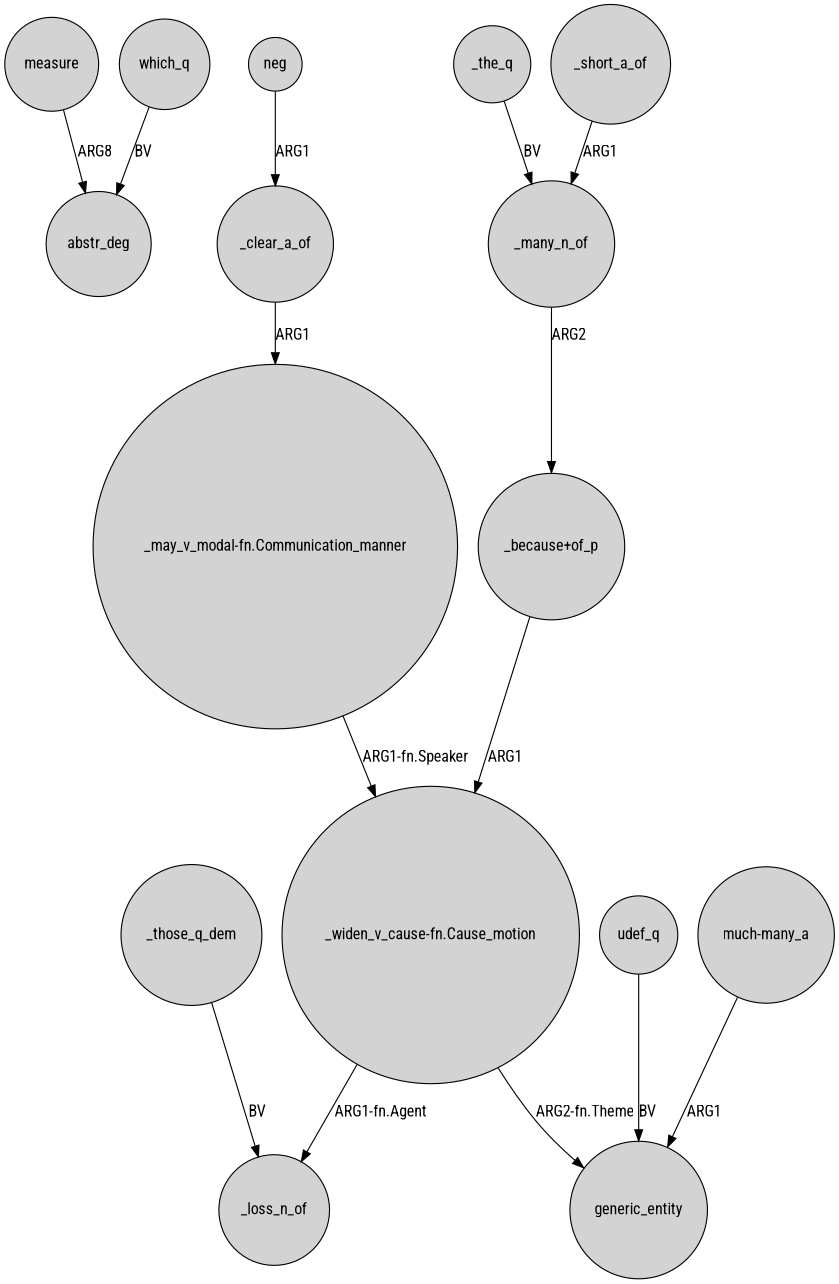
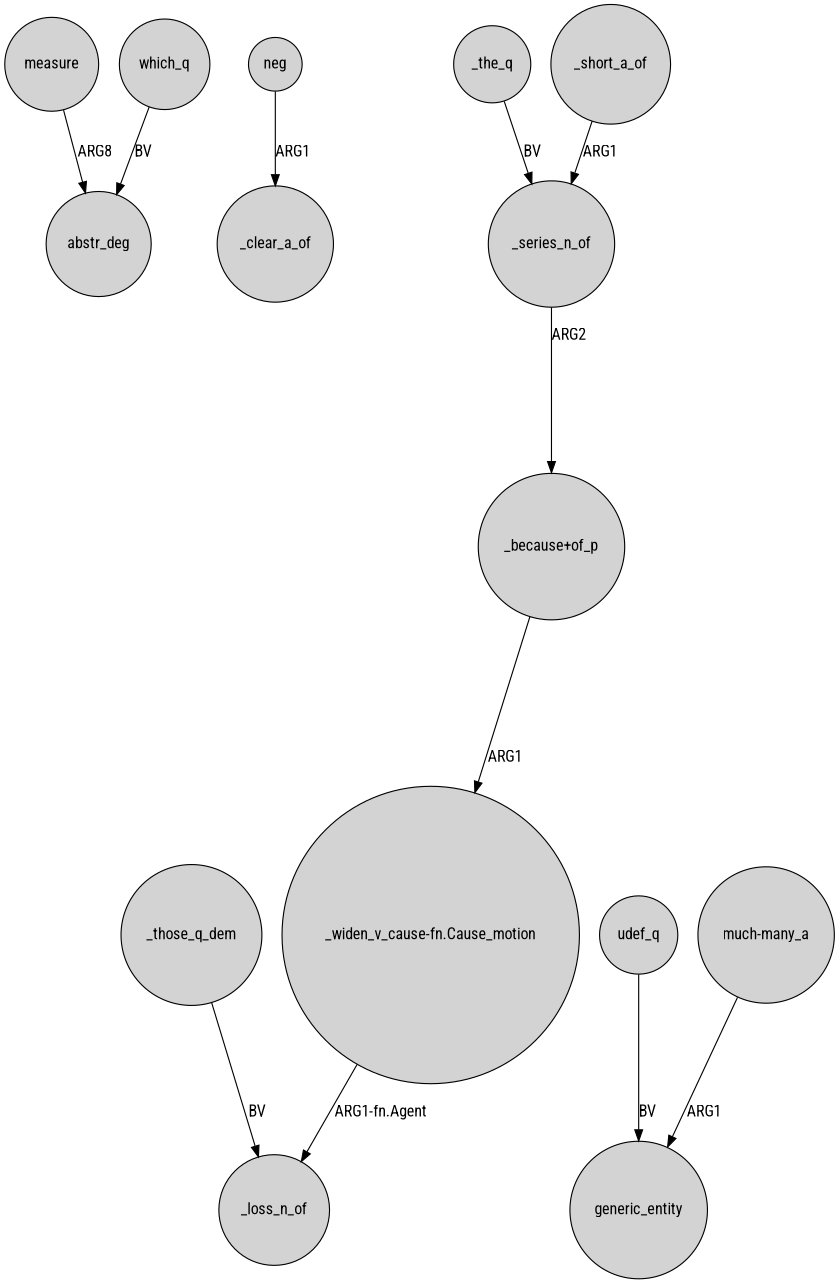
node "_many_n_of": label "_many_n_of" -> "_series_n_of"
node "_may_v_modal-fn.Communication_manner": removed
edge "_widen_v_cause-fn.Cause_motion" -> "generic_entity": removed, label "ARG2-fn.Theme"
